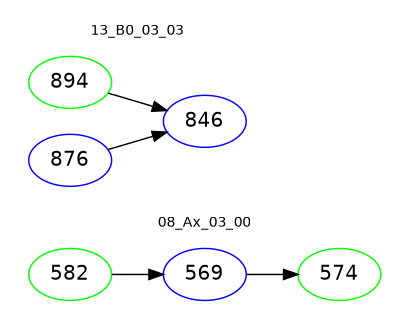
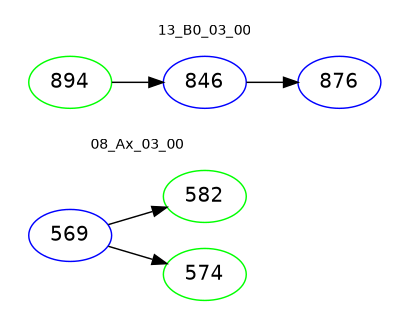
cluster "13_B0_03_03": label "13_B0_03_03" -> "13_B0_03_00"
edge "876" -> "846": reversed
edge "582" -> "569": reversed
